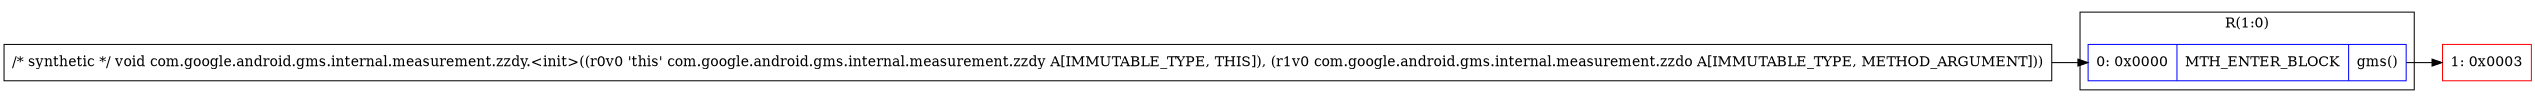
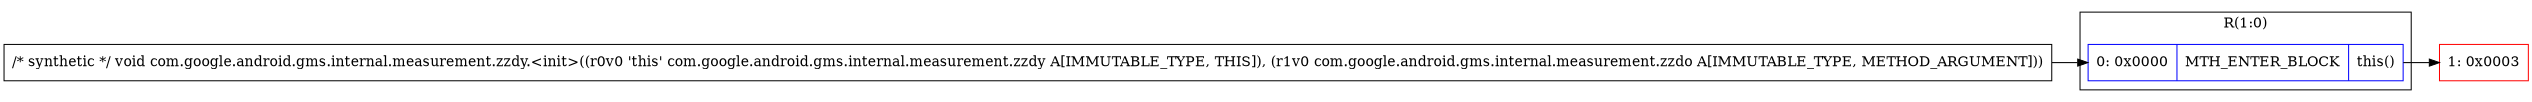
node "0: 0x0000": text "gms()" -> "this()"
